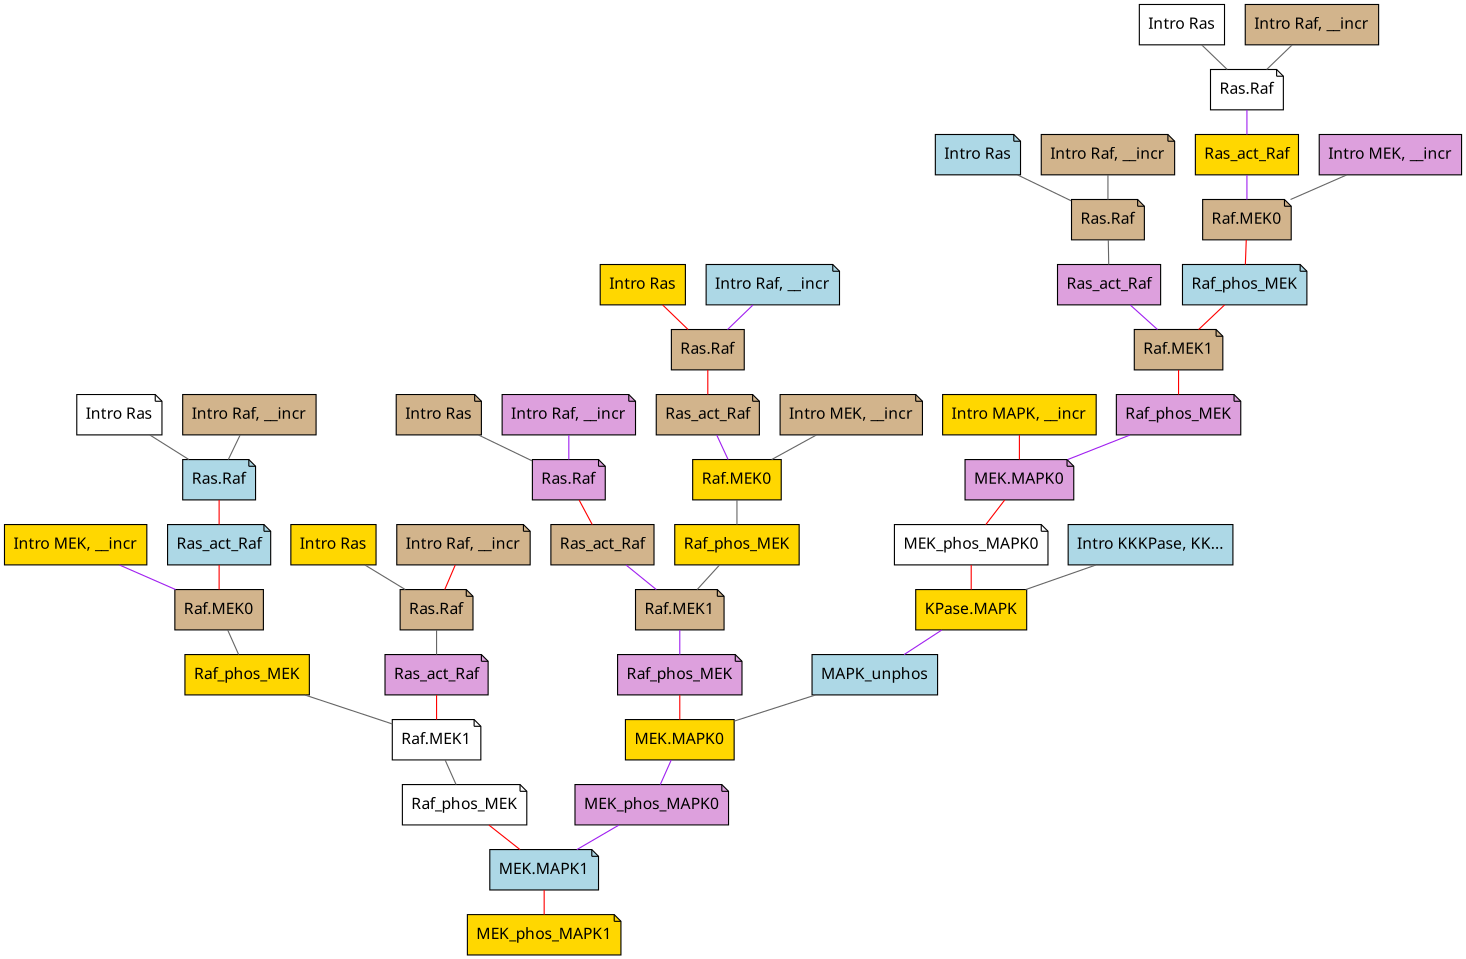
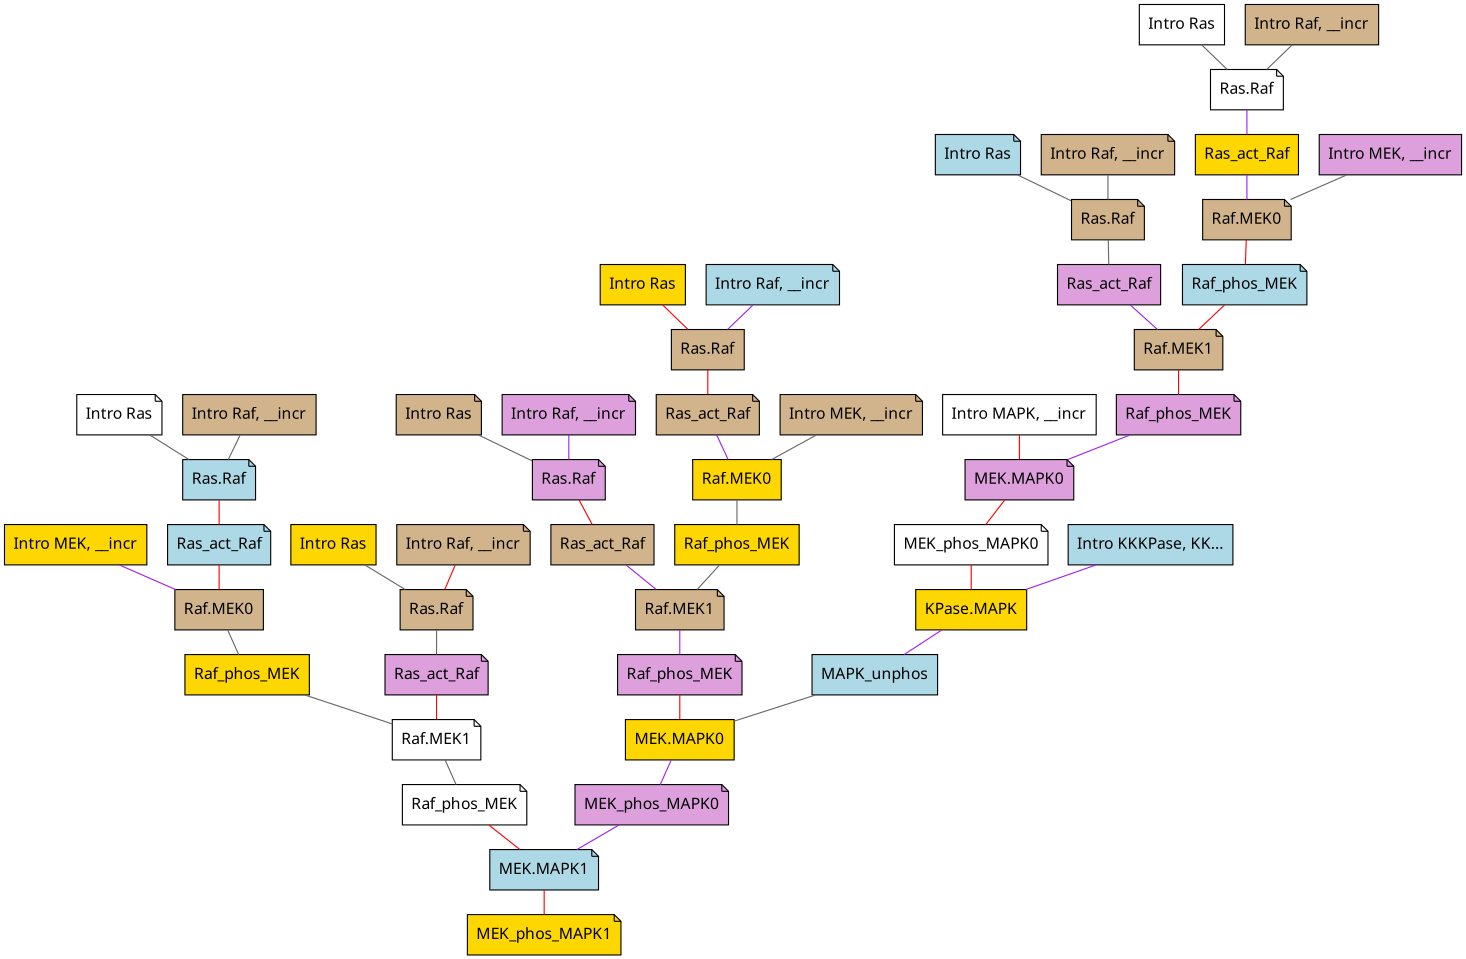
node "Intro MAPK, __incr": fillcolor gold -> white
edge "Intro KKKPase, KK..." -- "KPase.MAPK": color gray40 -> purple
